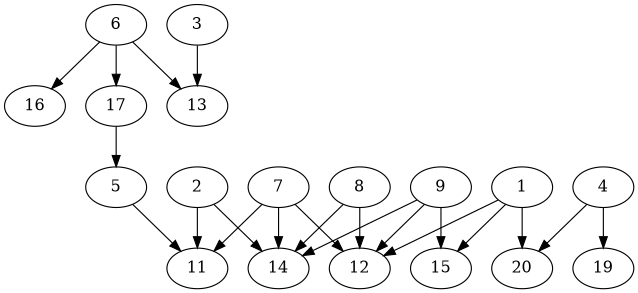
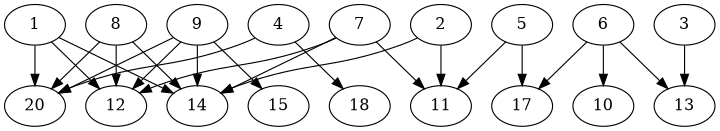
edge "8" -> "20": added
edge "9" -> "20": added
node "16": label "16" -> "10"
edge "17" -> "5": reversed
edge "1" -> "15": now "1" -> "14"
node "19": label "19" -> "18"
